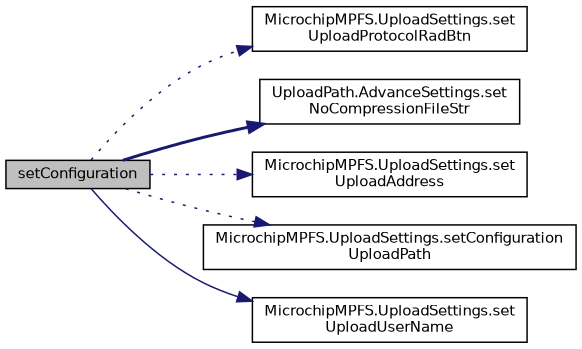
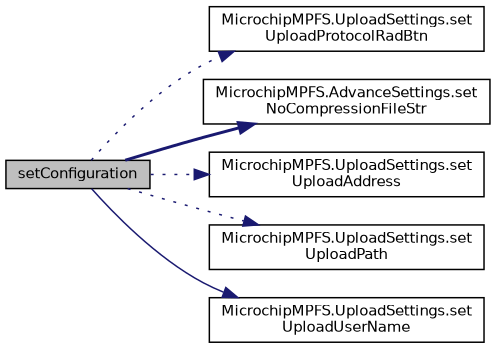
node "UploadPath.AdvanceSettings.set NoCompressionFileStr": label "UploadPath.AdvanceSettings.set NoCompressionFileStr" -> "MicrochipMPFS.AdvanceSettings.set NoCompressionFileStr"
node "MicrochipMPFS.UploadSettings.setConfiguration UploadPath": label "MicrochipMPFS.UploadSettings.setConfiguration UploadPath" -> "MicrochipMPFS.UploadSettings.set UploadPath"
